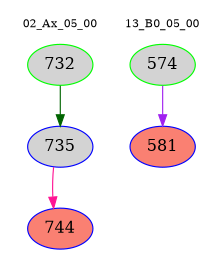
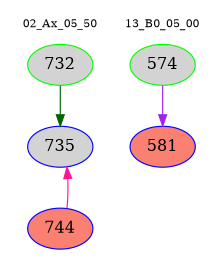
cluster "02_Ax_05_00": label "02_Ax_05_00" -> "02_Ax_05_50"
edge "735" -> "744": reversed
